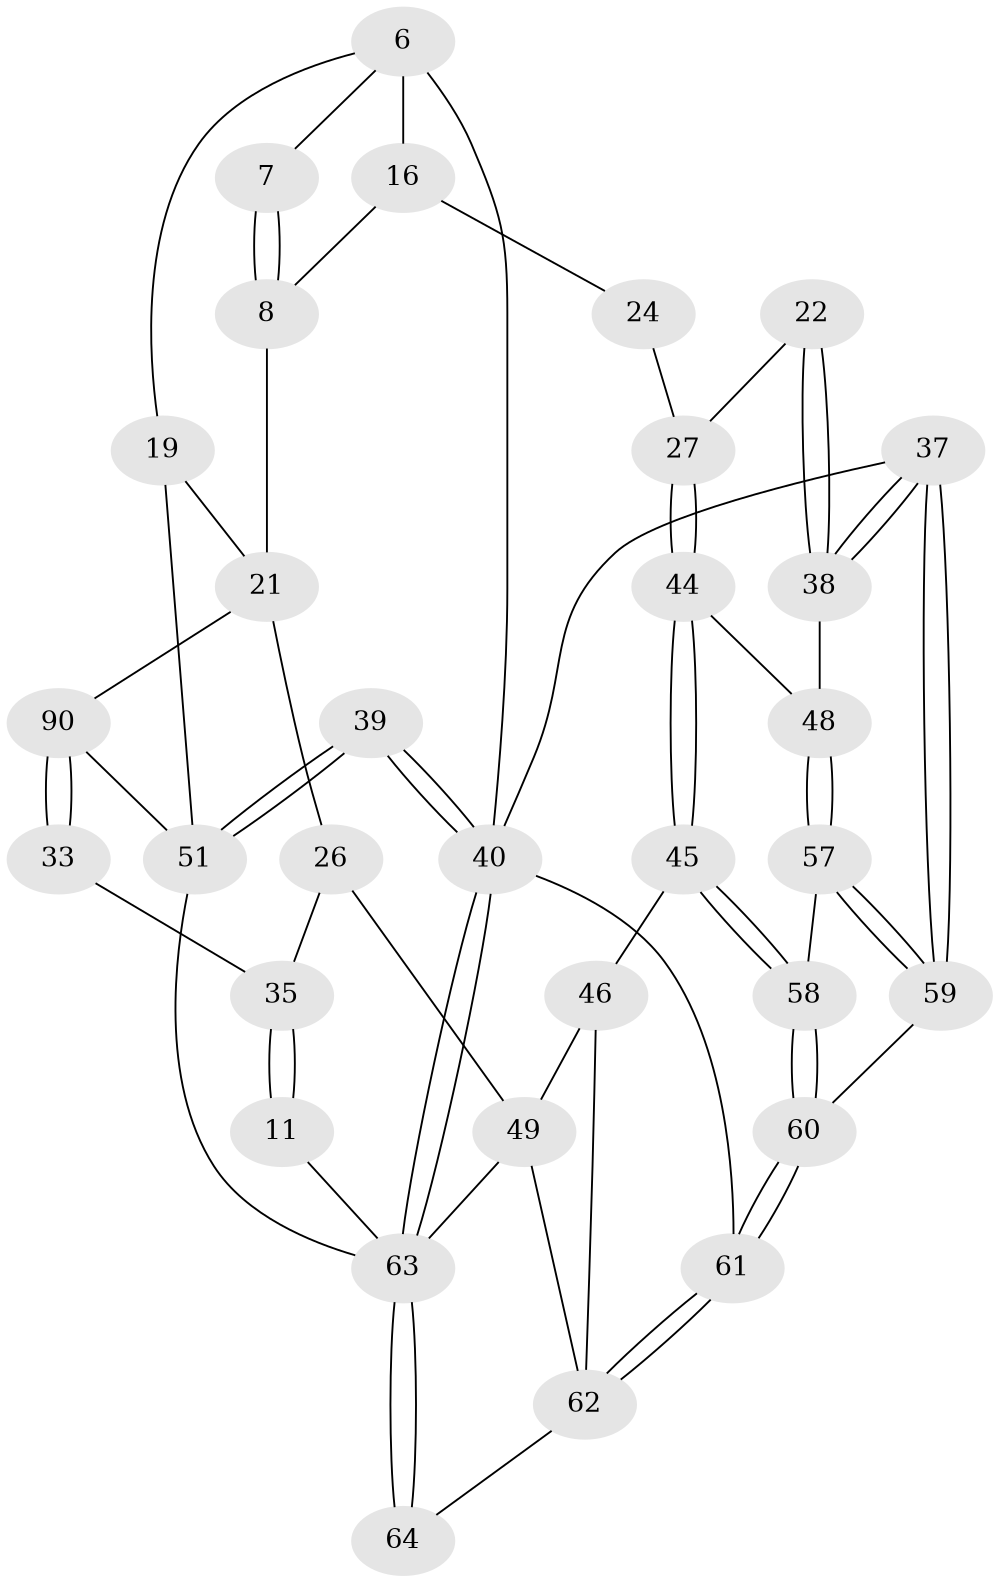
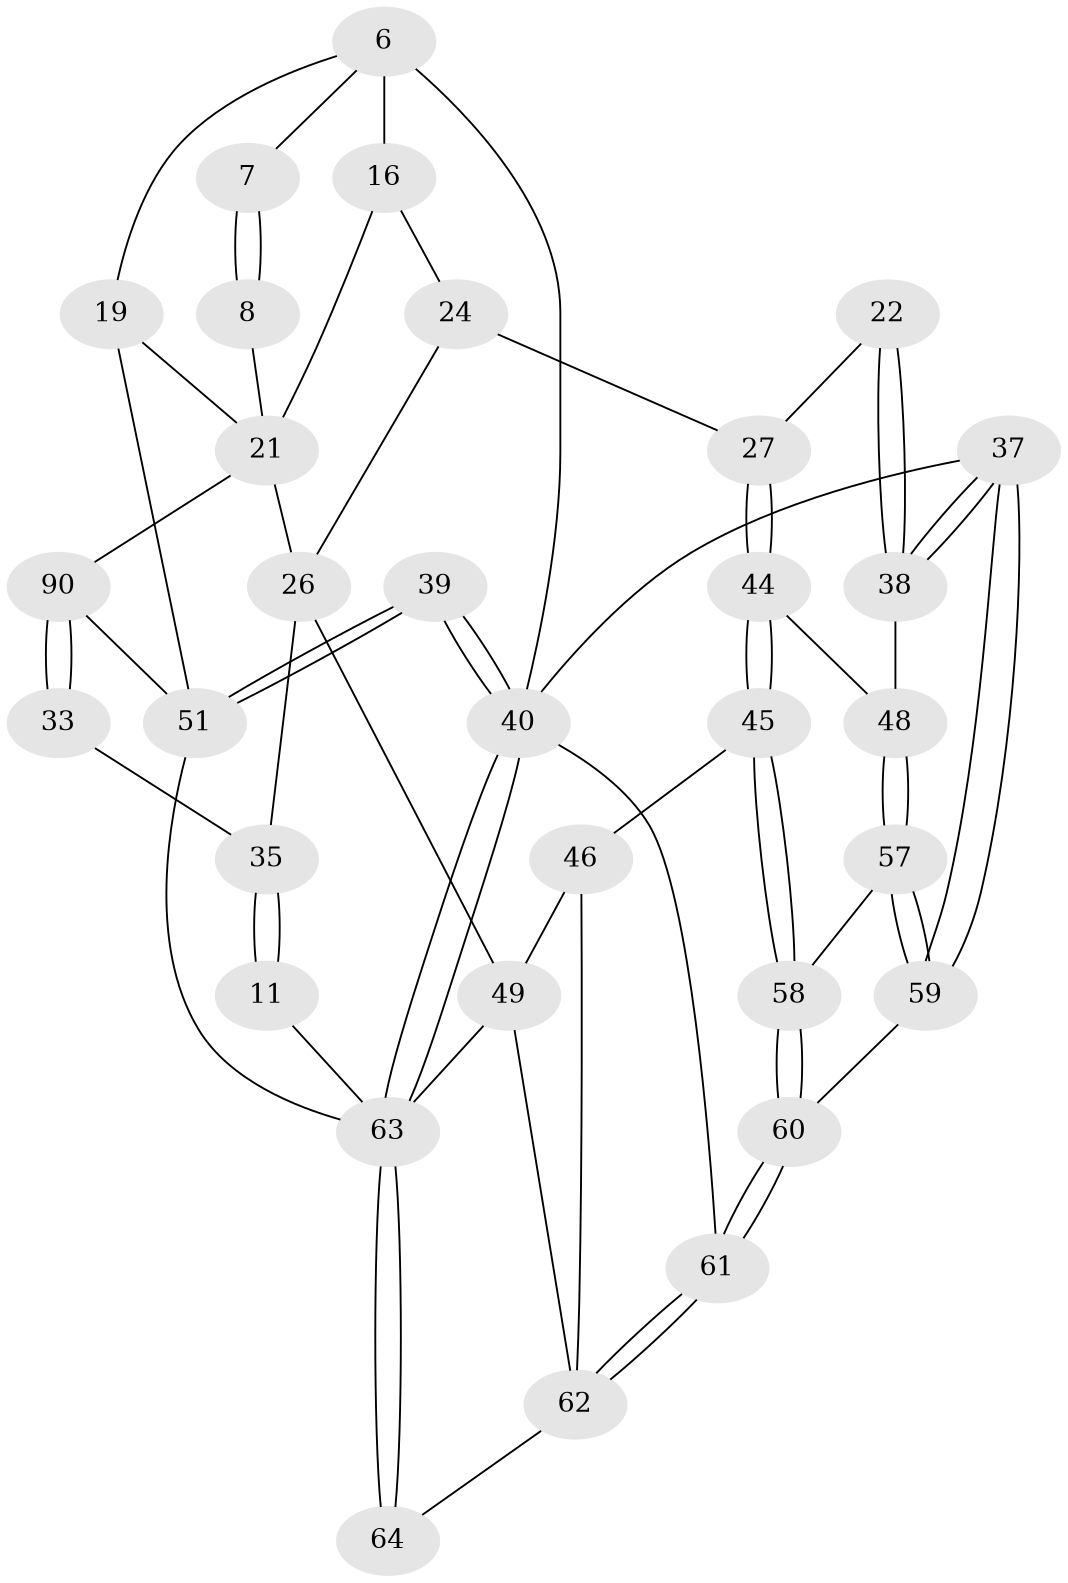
edge "16" -- "8": now "16" -- "21"
edge "24" -- "26": added
